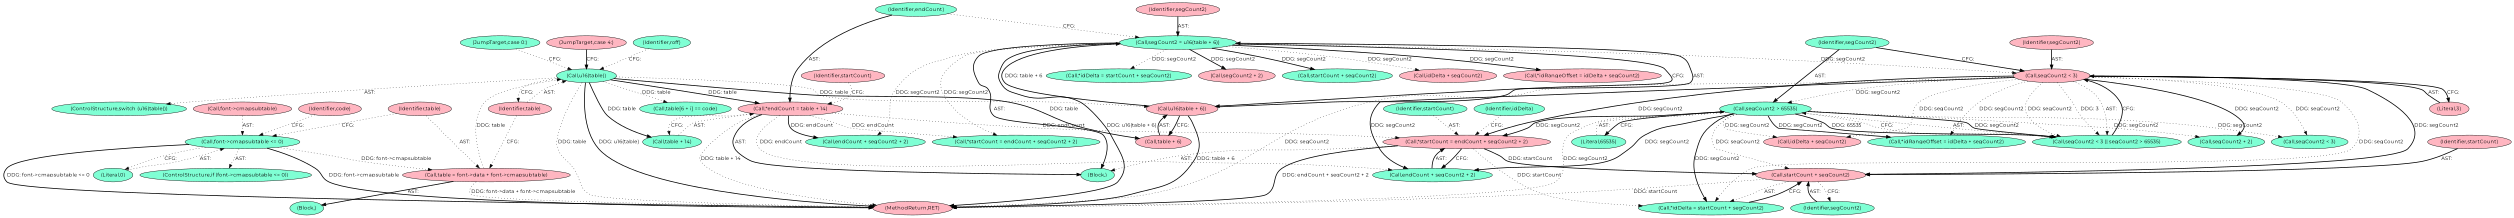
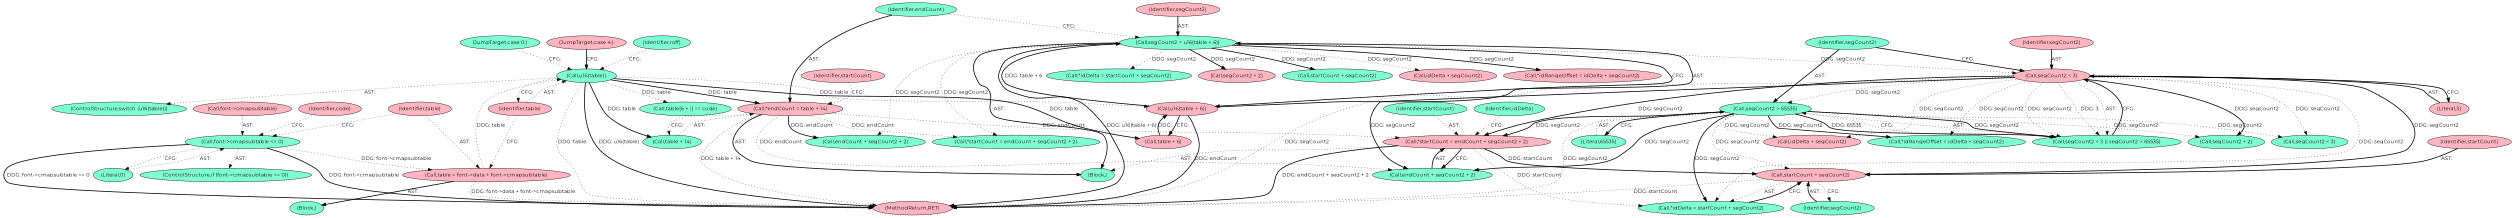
edge "(Call,table + 6)" -> "(Call,u16(table + 6))": label "AST: " -> "DDG: "
edge "(Call,u16(table + 6))" -> "(MethodReturn,RET)": label "DDG: table + 6" -> "DDG: endCount"
